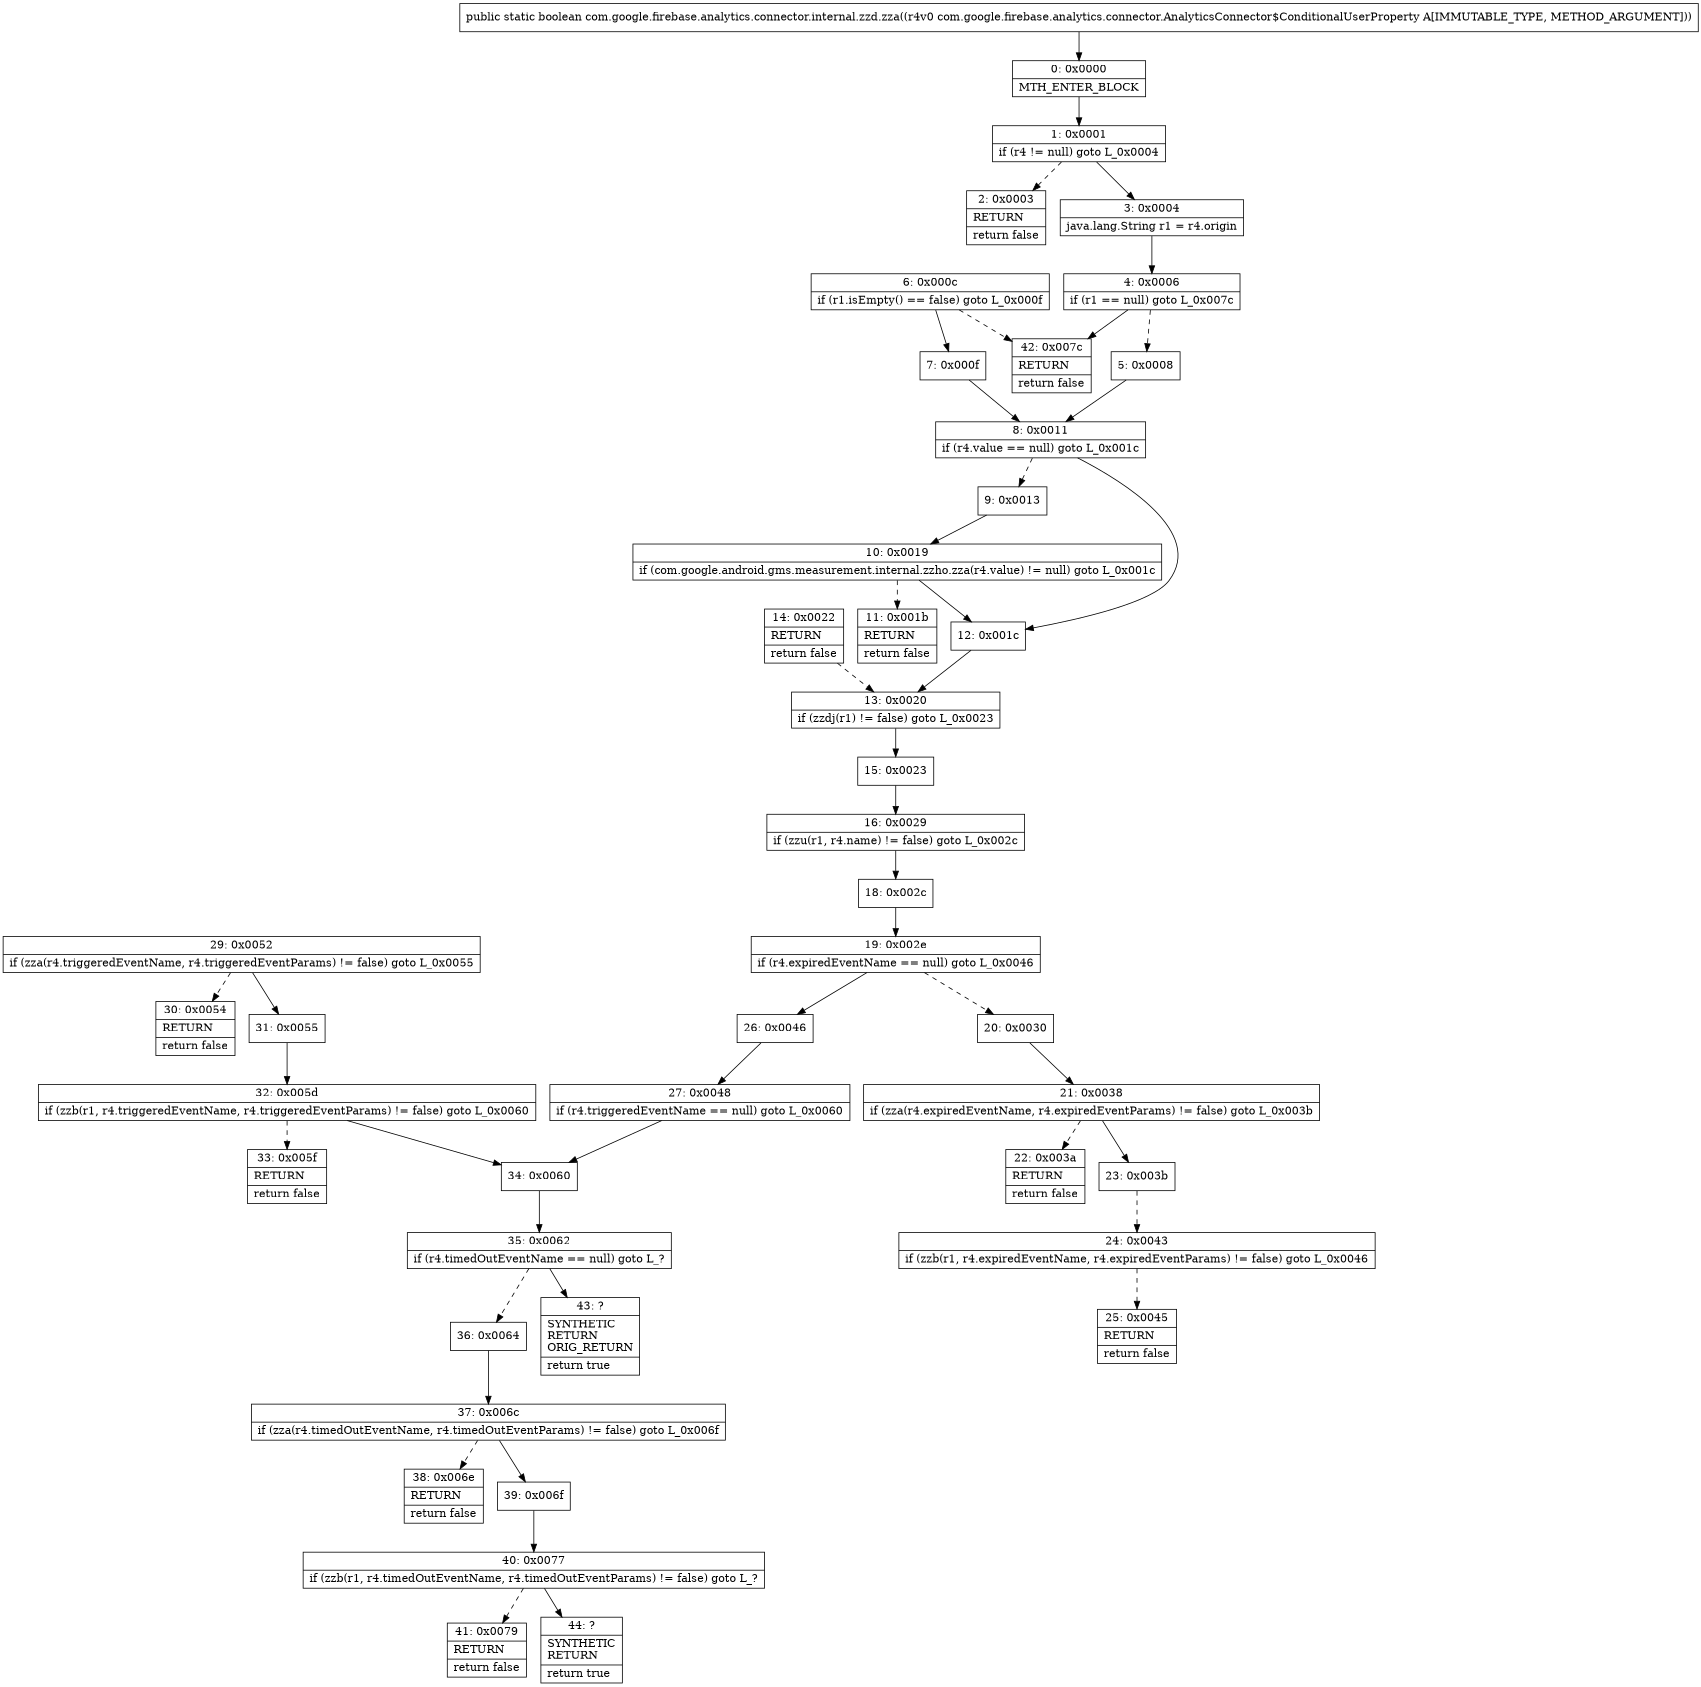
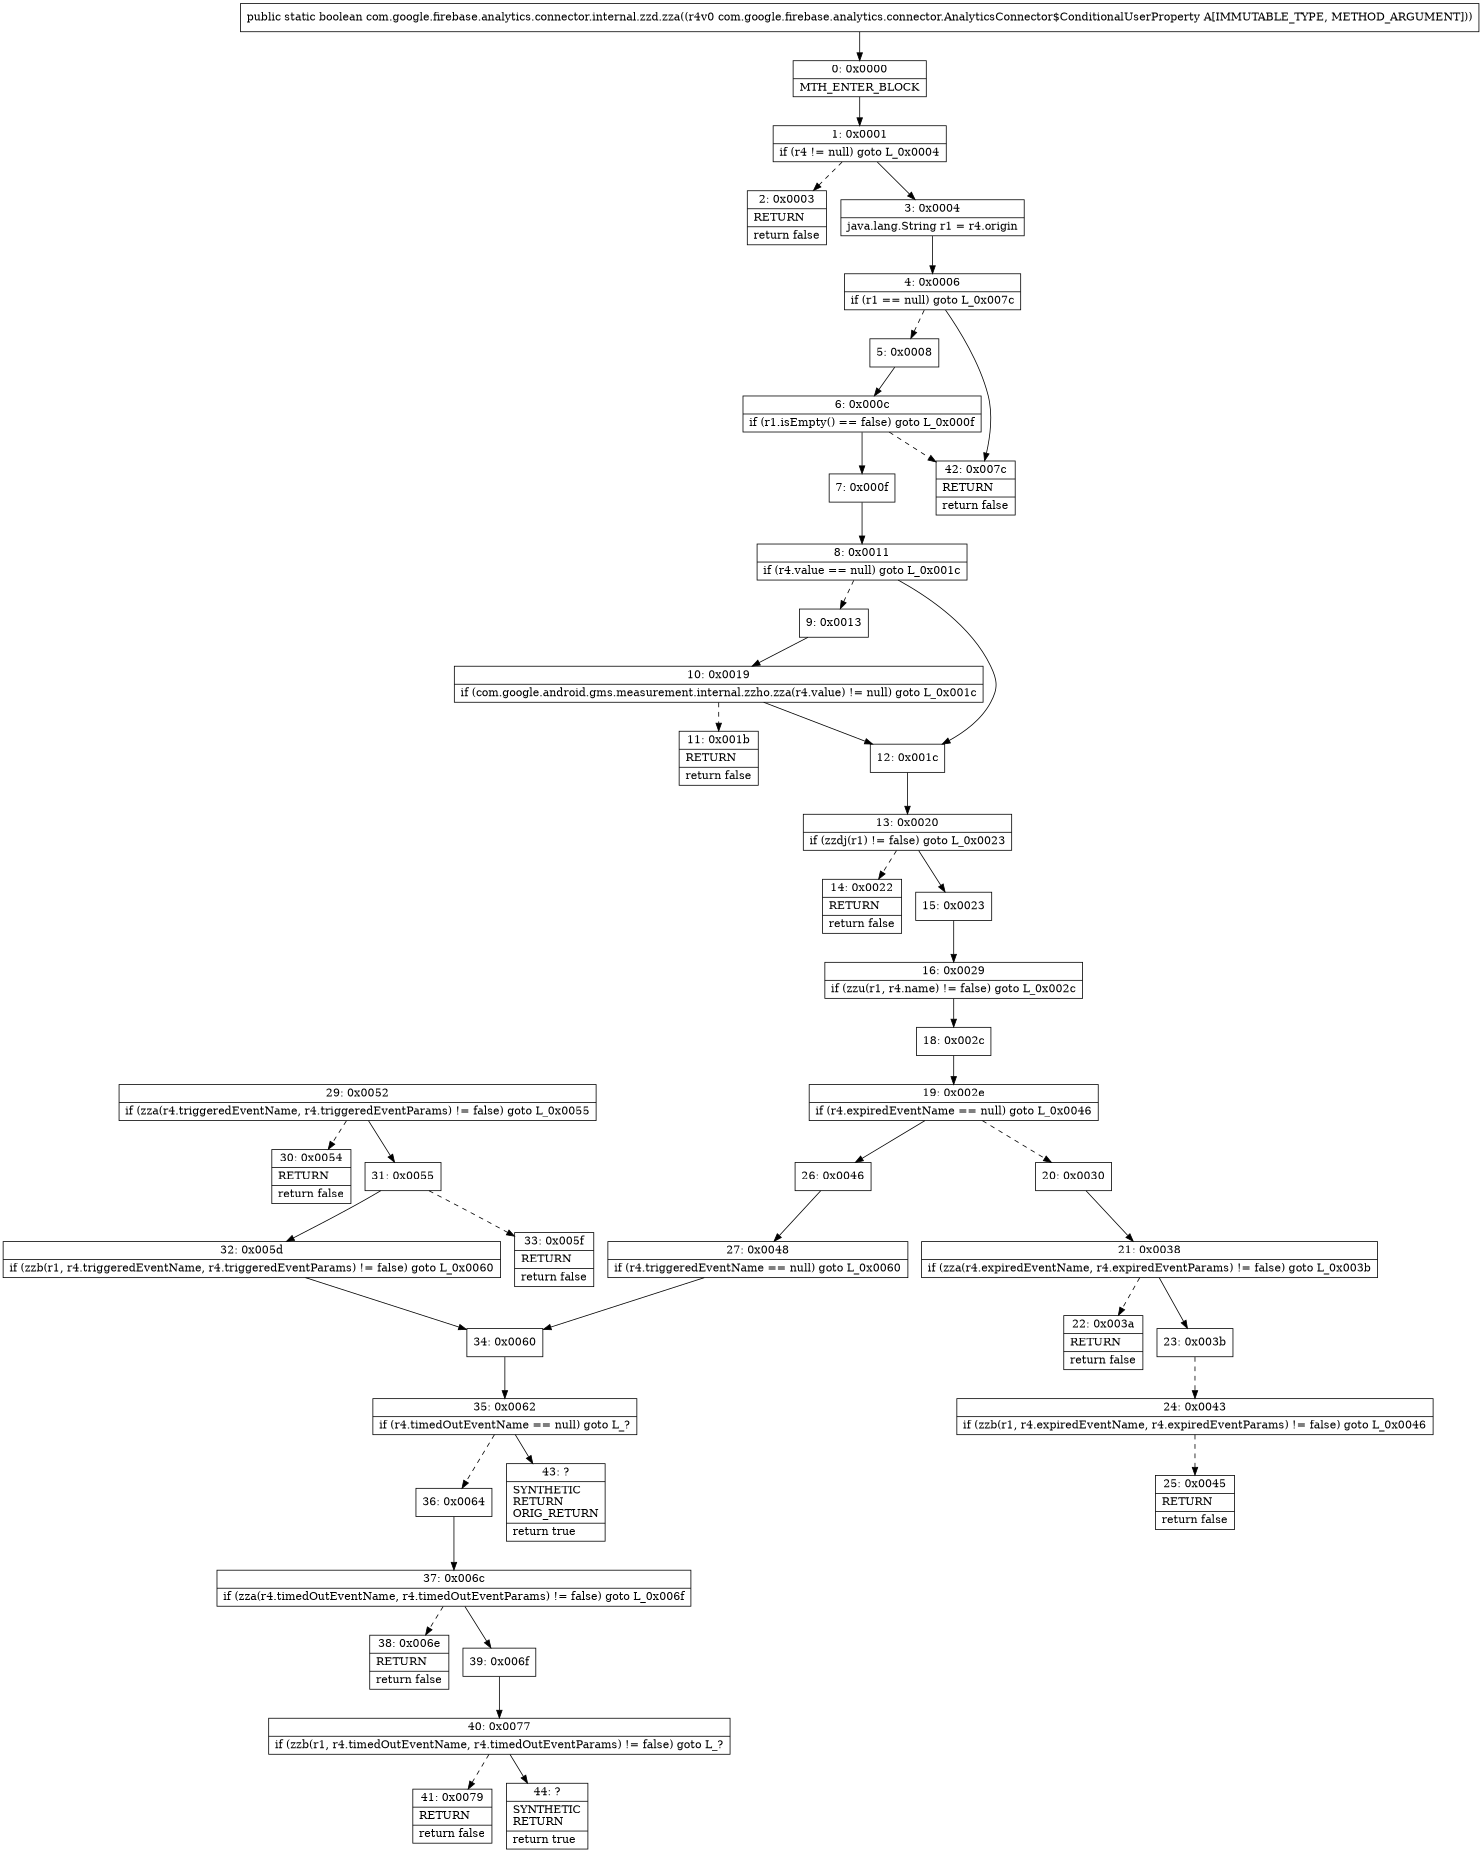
edge "5: 0x0008" -> "8: 0x0011": now "5: 0x0008" -> "6: 0x000c"
edge "14: 0x0022" -> "13: 0x0020": reversed
edge "32: 0x005d" -> "33: 0x005f": now "31: 0x0055" -> "33: 0x005f"
